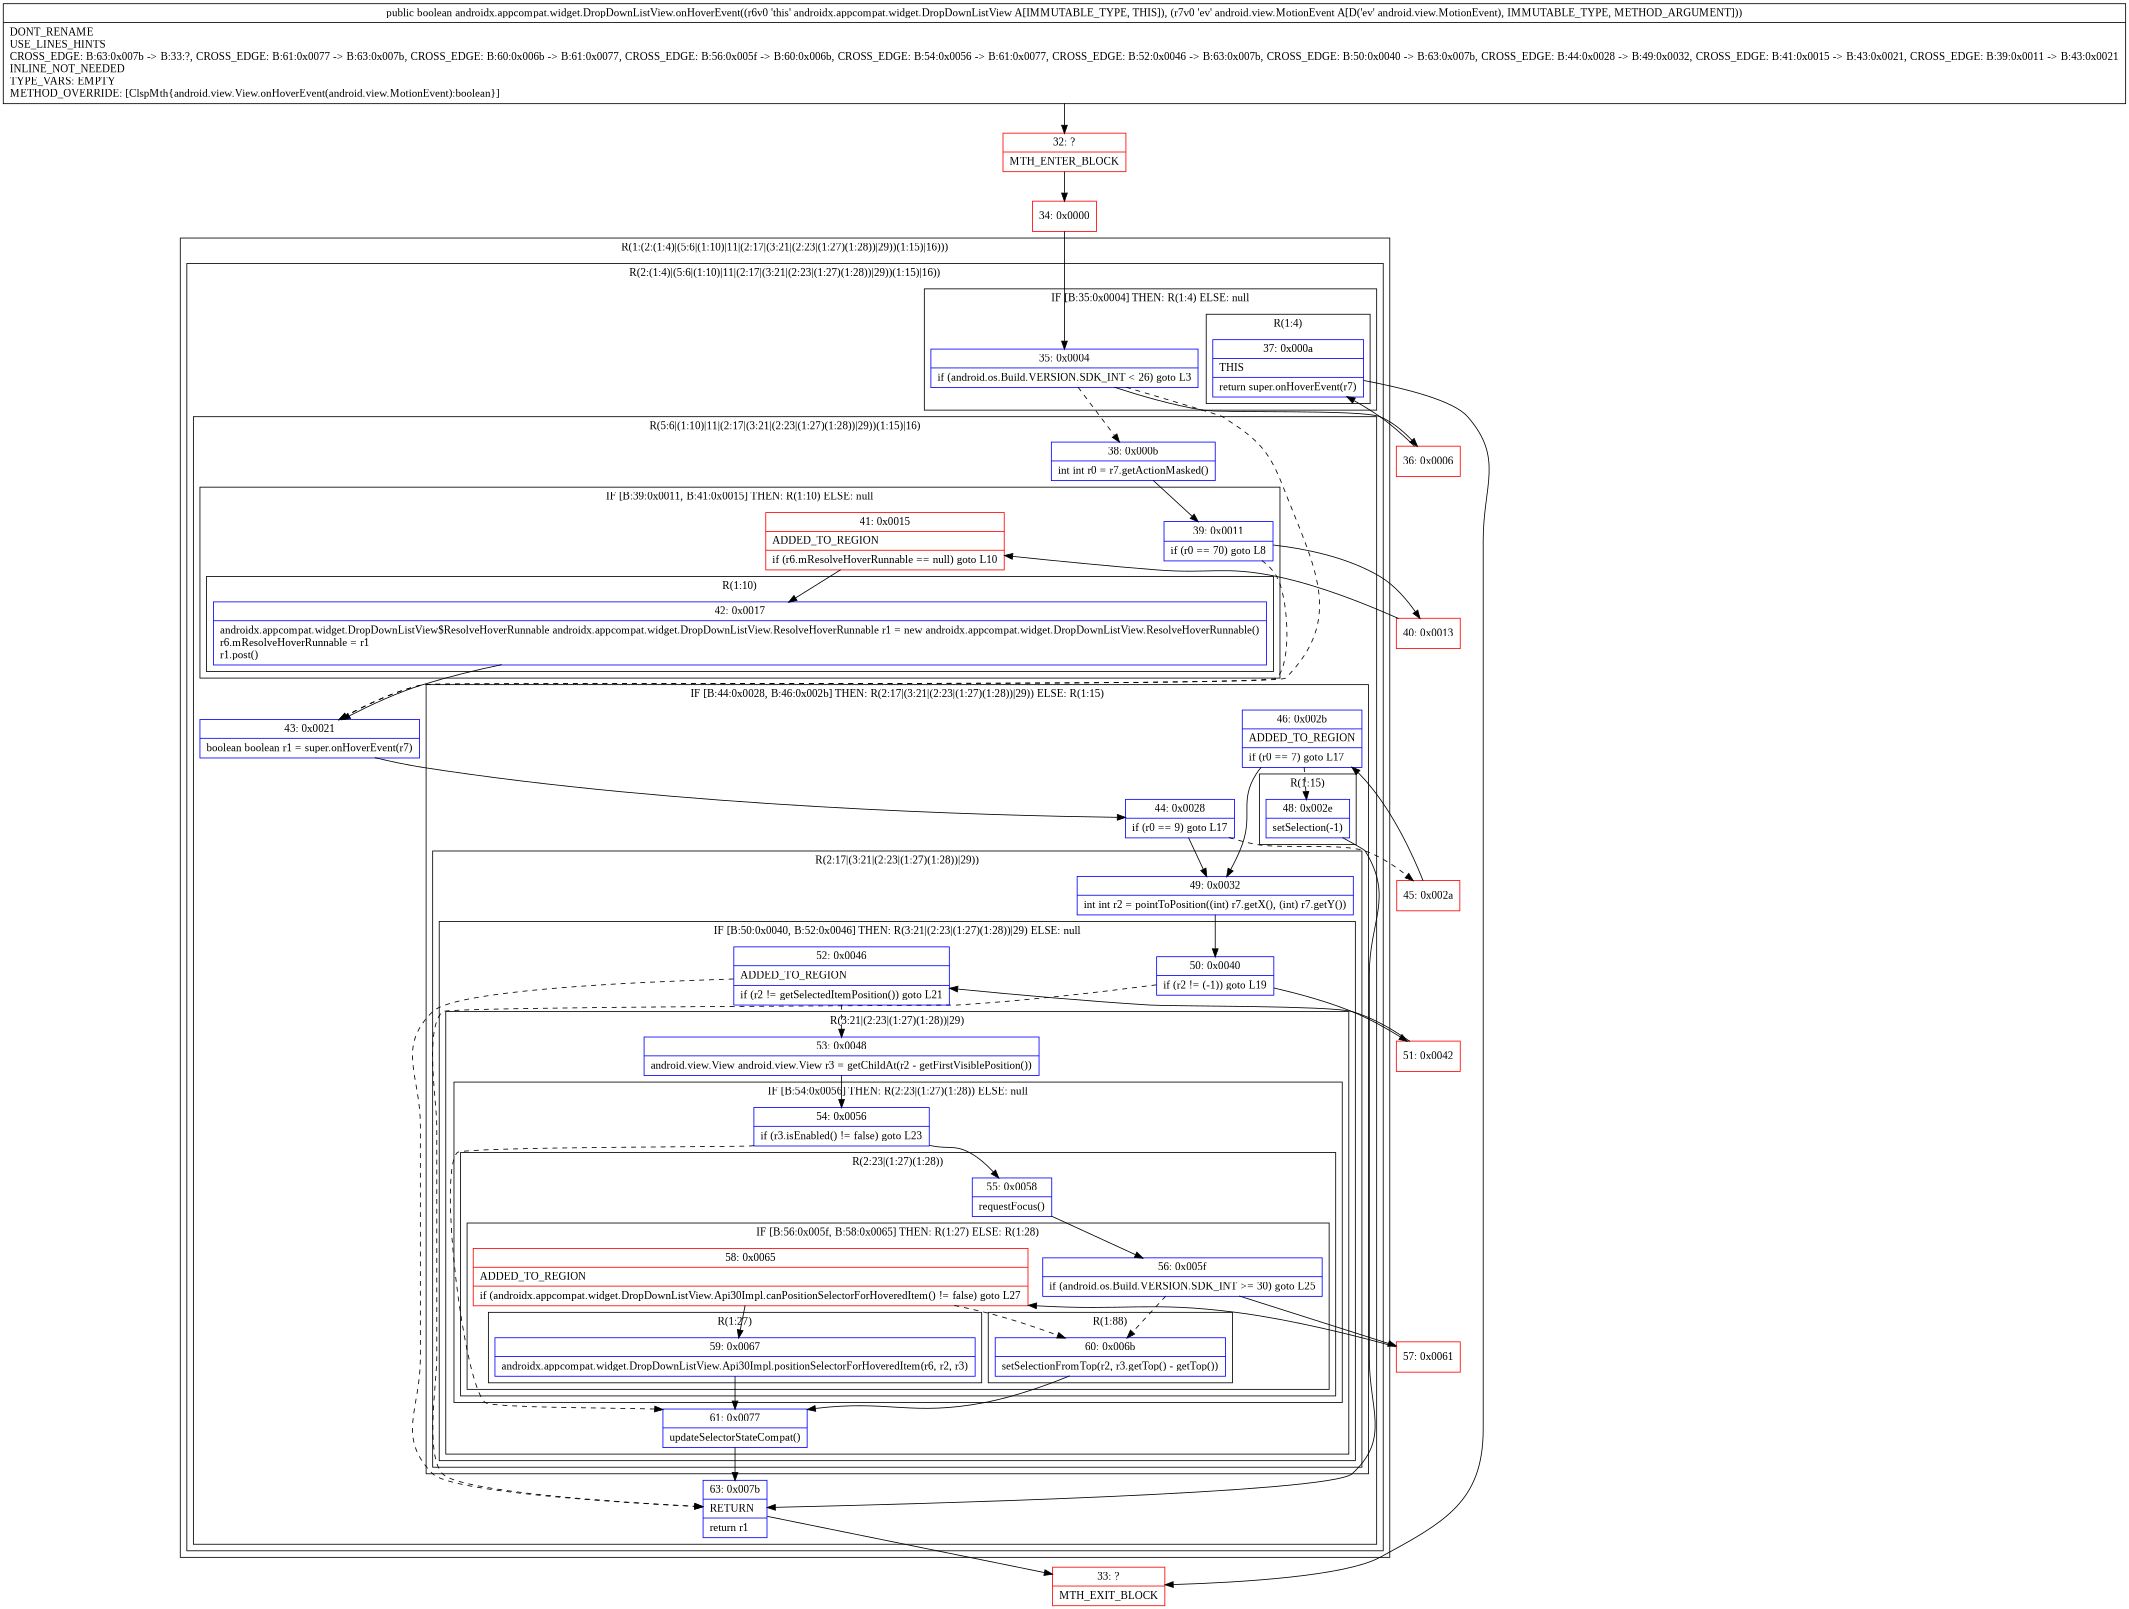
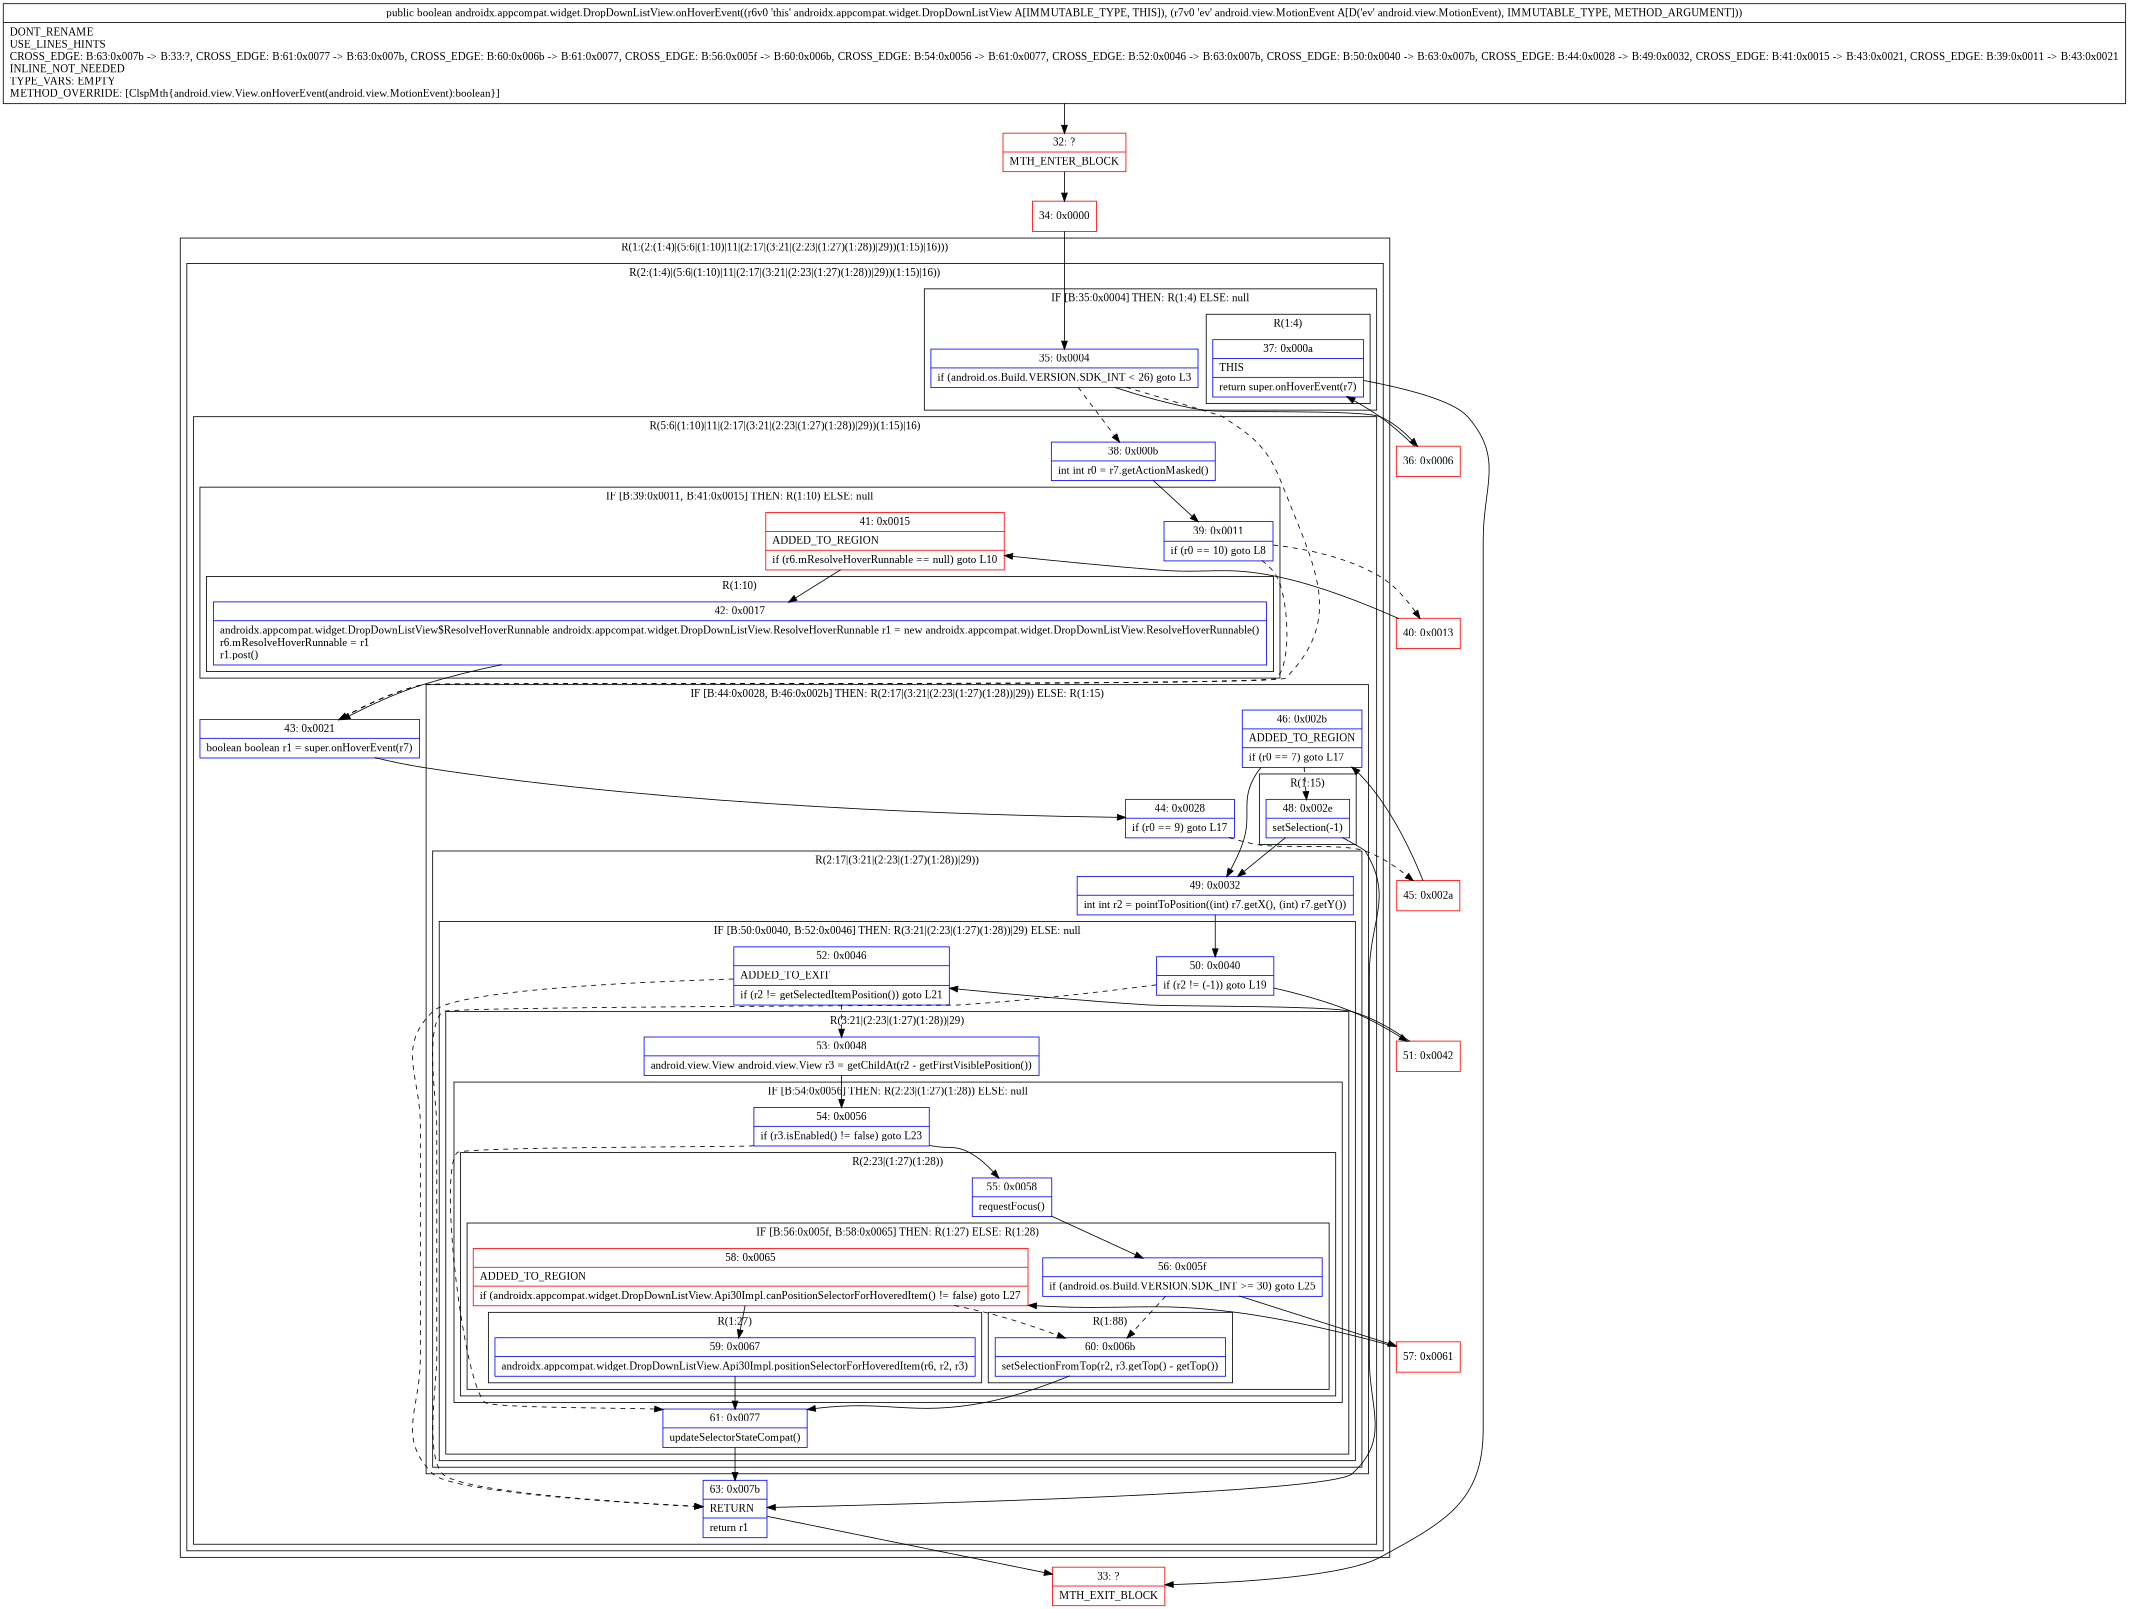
node "39: 0x0011": text "if (r0 == 70) goto L8" -> "if (r0 == 10) goto L8"
edge "39: 0x0011" -> "40: 0x0013": style solid -> dashed
edge "44: 0x0028" -> "49: 0x0032": now "48: 0x002e" -> "49: 0x0032"
node "52: 0x0046": text "ADDED_TO_REGION" -> "ADDED_TO_EXIT"
